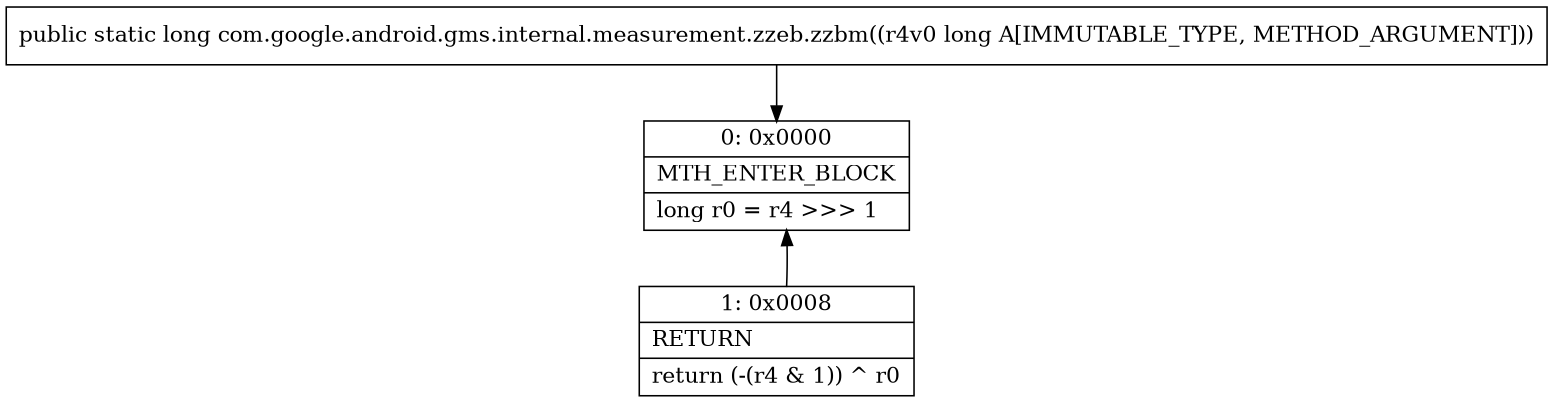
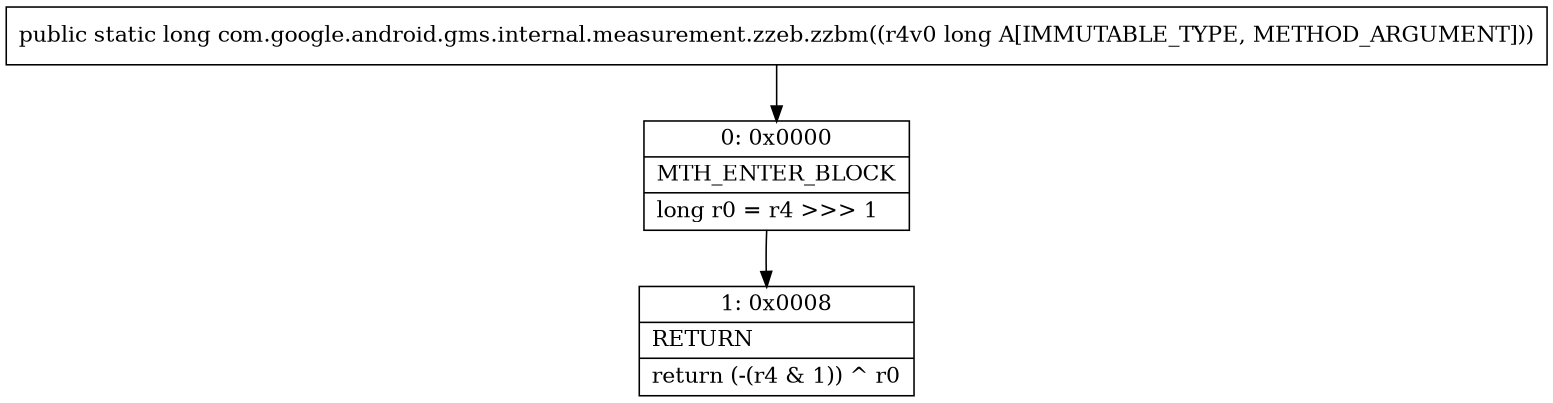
edge "1: 0x0008" -> "0: 0x0000": reversed
